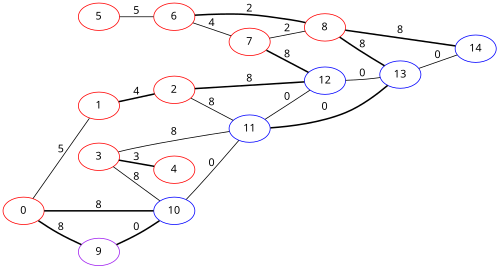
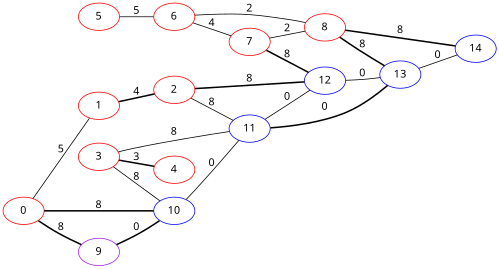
edge "6" -- "8": style bold -> solid
